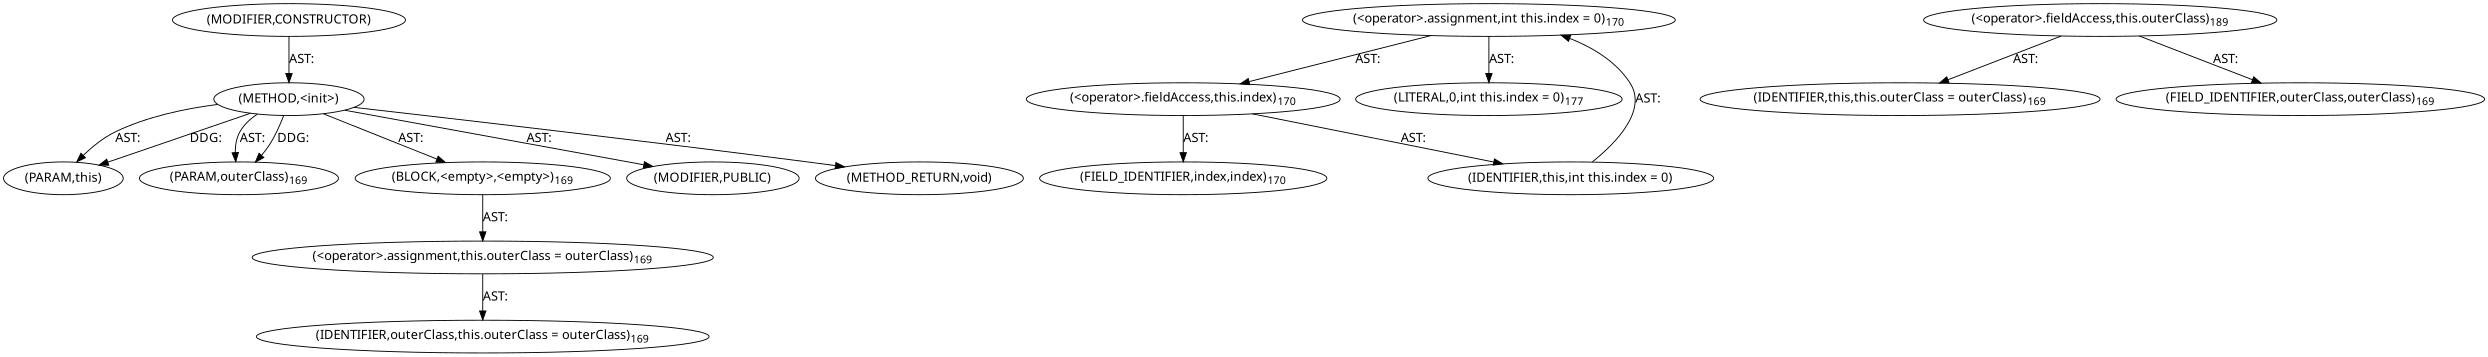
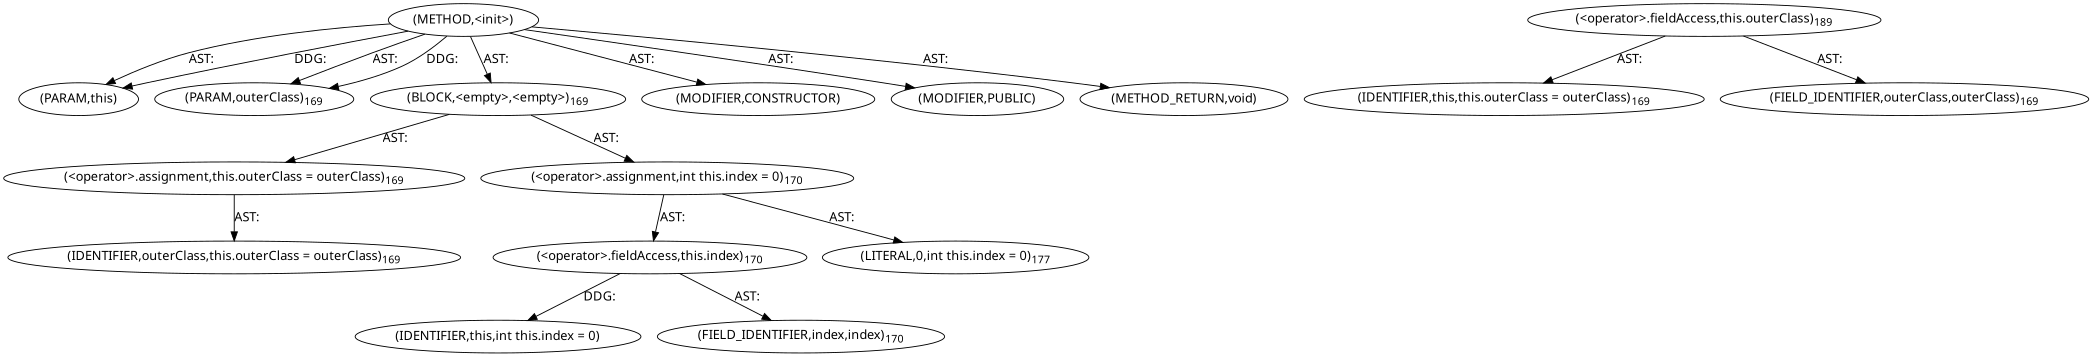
edge "(MODIFIER,CONSTRUCTOR)" -> "(METHOD,<init>)": reversed
edge "(IDENTIFIER,this,int this.index = 0)" -> "(<operator>.assignment,int this.index = 0)": now "(BLOCK,<empty>,<empty>)" -> "(<operator>.assignment,int this.index = 0)"
edge "(<operator>.fieldAccess,this.index)" -> "(IDENTIFIER,this,int this.index = 0)": label "AST: " -> "DDG: "
